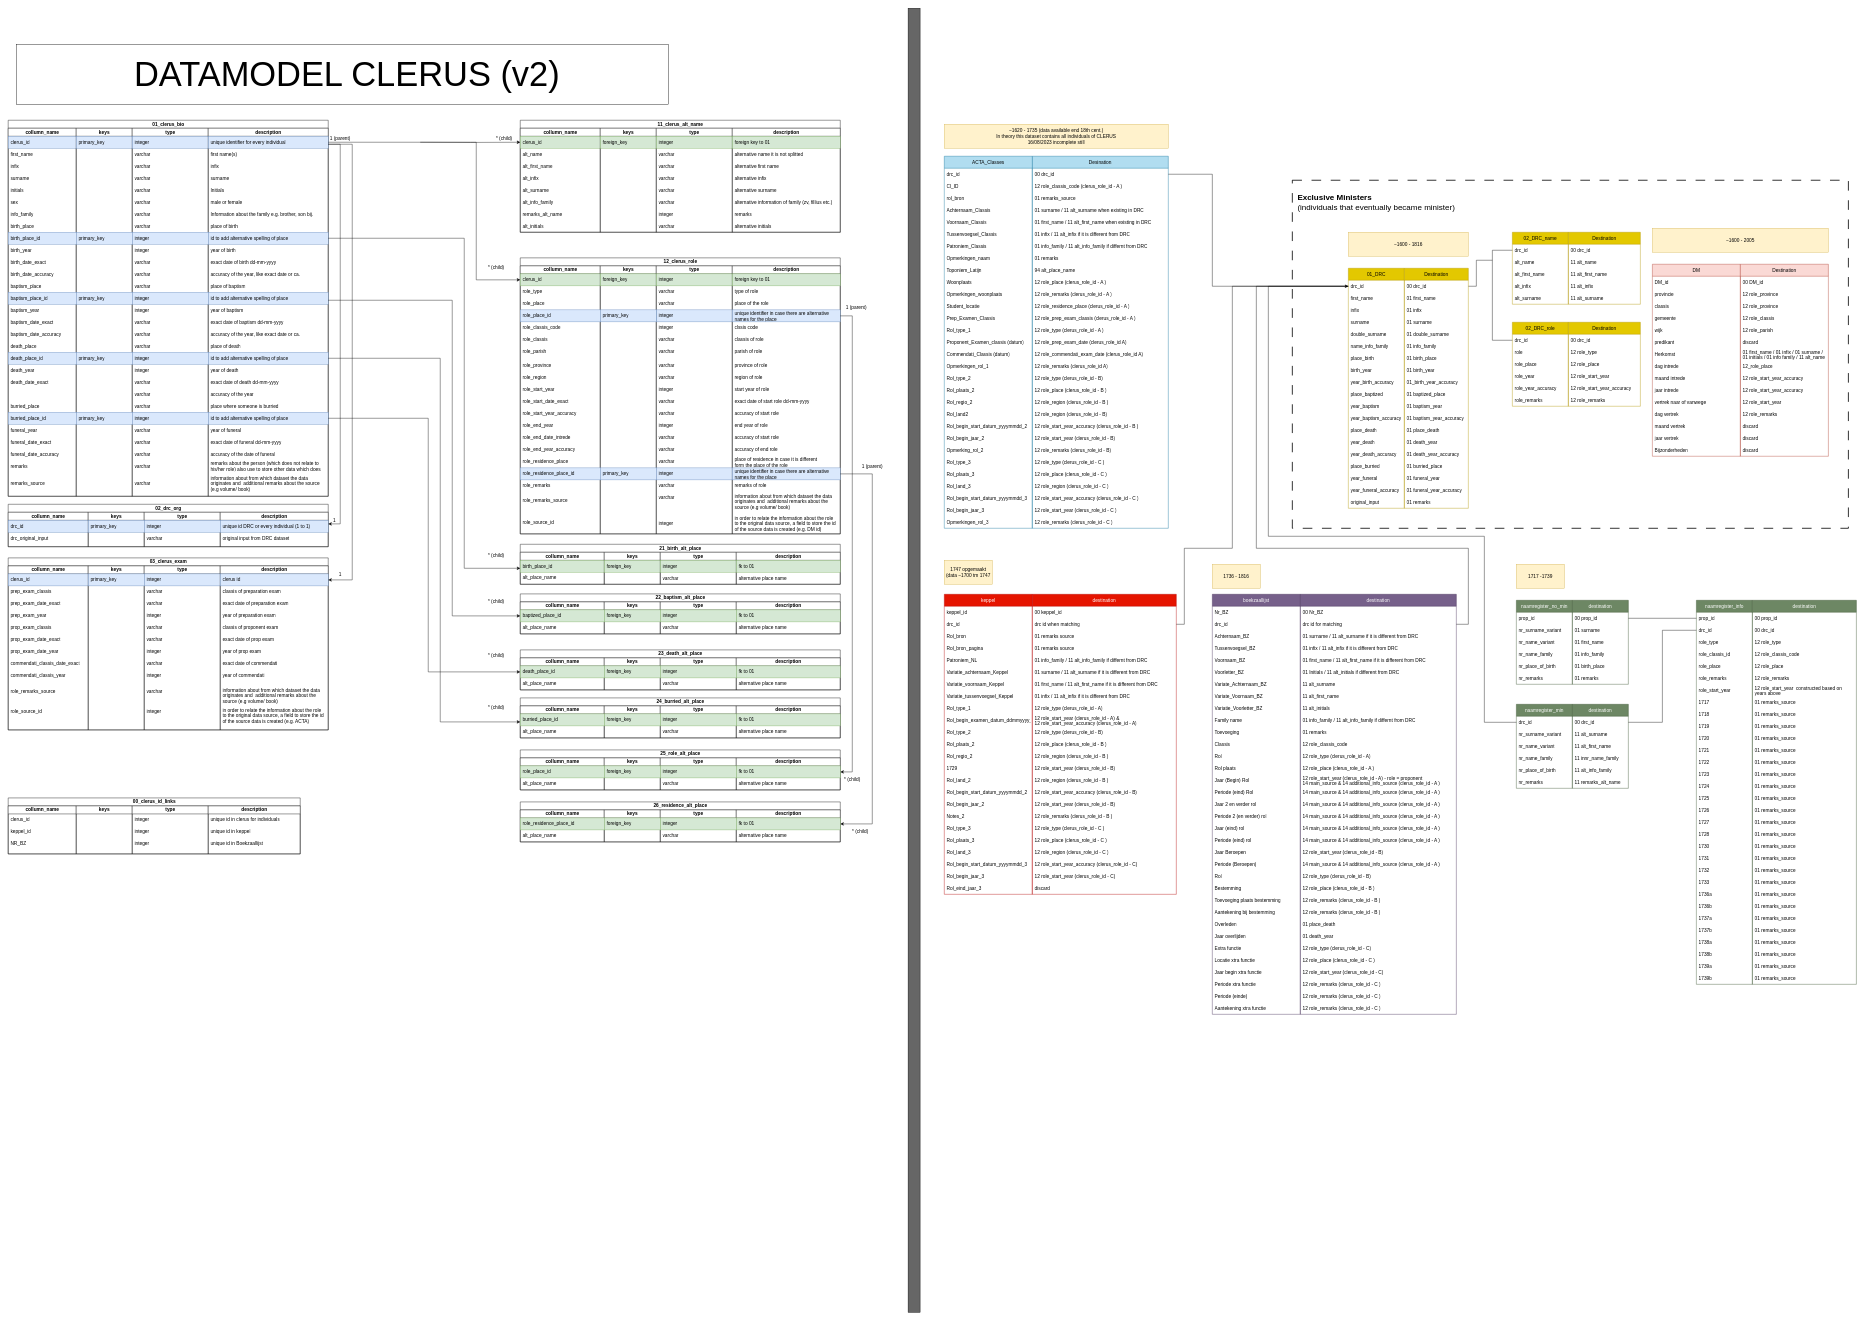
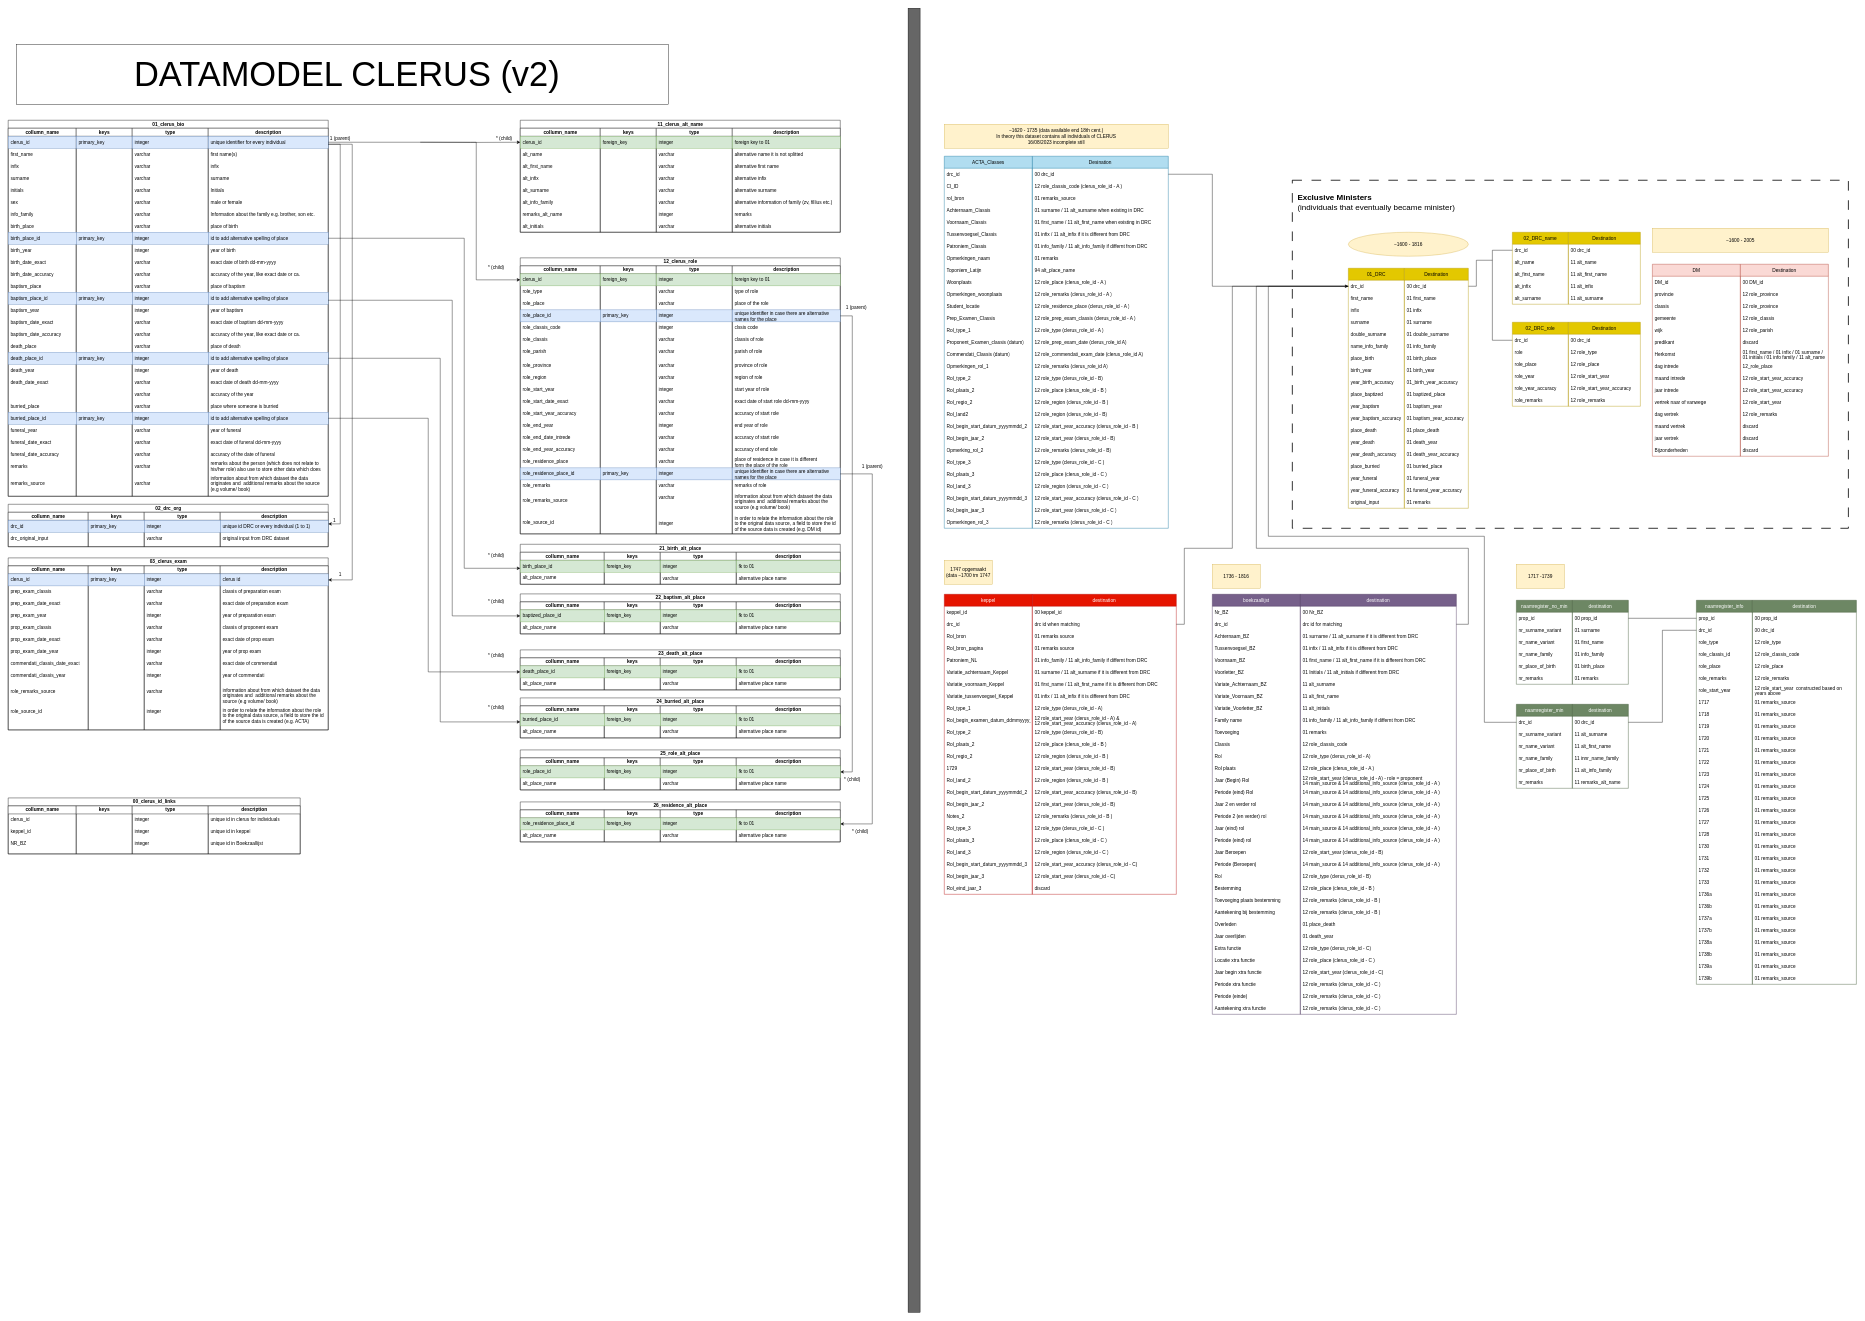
node "Information about the family e.g. brother, son bij.": label "Information about the family e.g. brother, son bij." -> "Information about the family e.g. brother, son etc."
node "~1600 - 1816": shape rectangle -> ellipse
